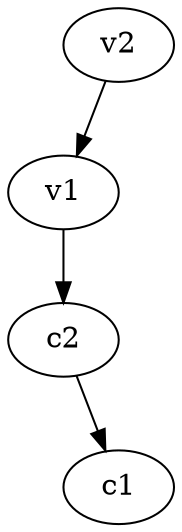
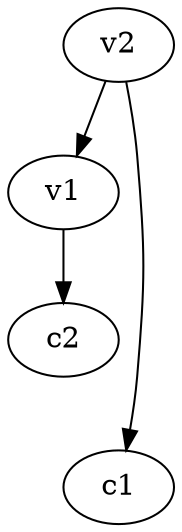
edge "c2" -> "c1": now "v2" -> "c1"
